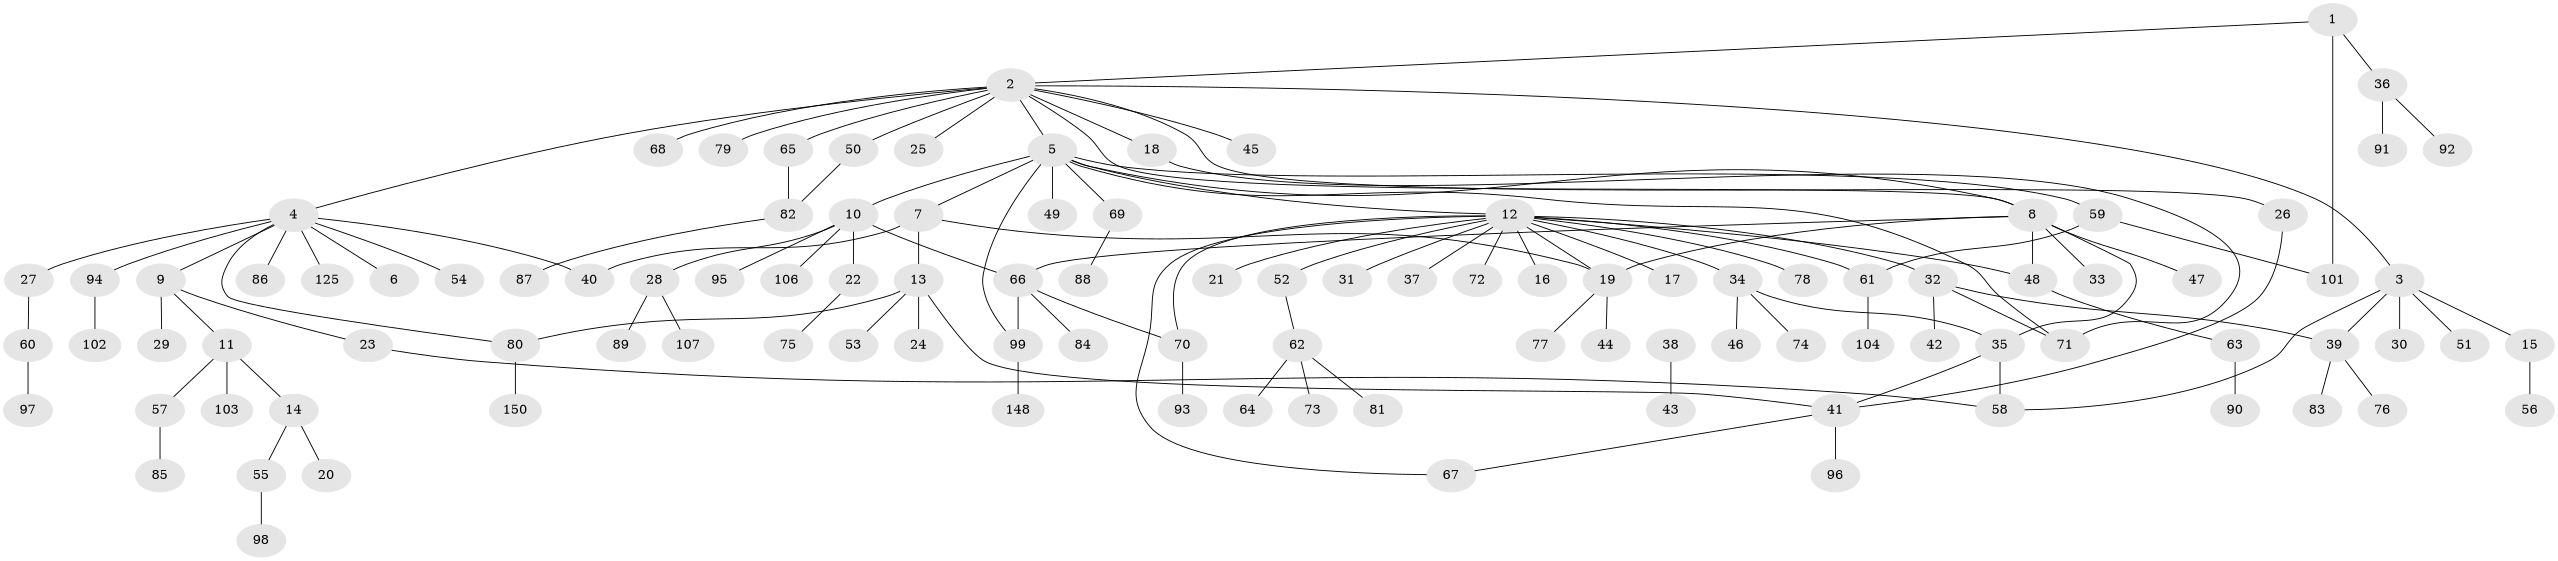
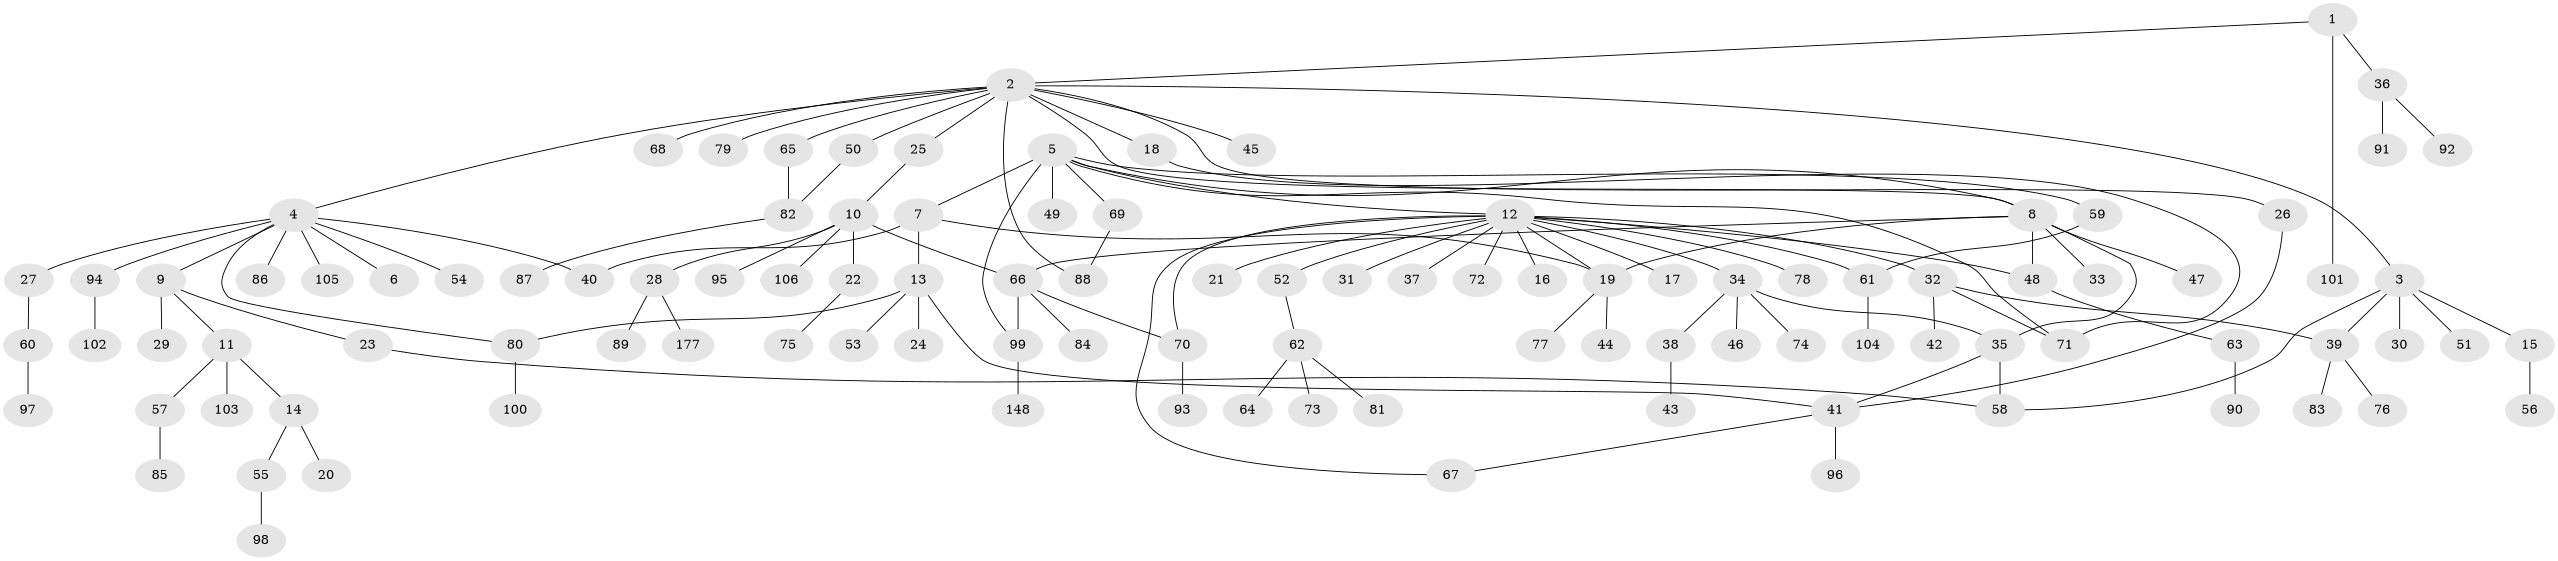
edge "2" -- "5": now "2" -- "88"
edge "5" -- "10": now "25" -- "10"
edge "59" -- "101": removed
node "125": label "125" -> "105"
edge "34" -- "38": added
node "107": label "107" -> "177"
node "150": label "150" -> "100"
